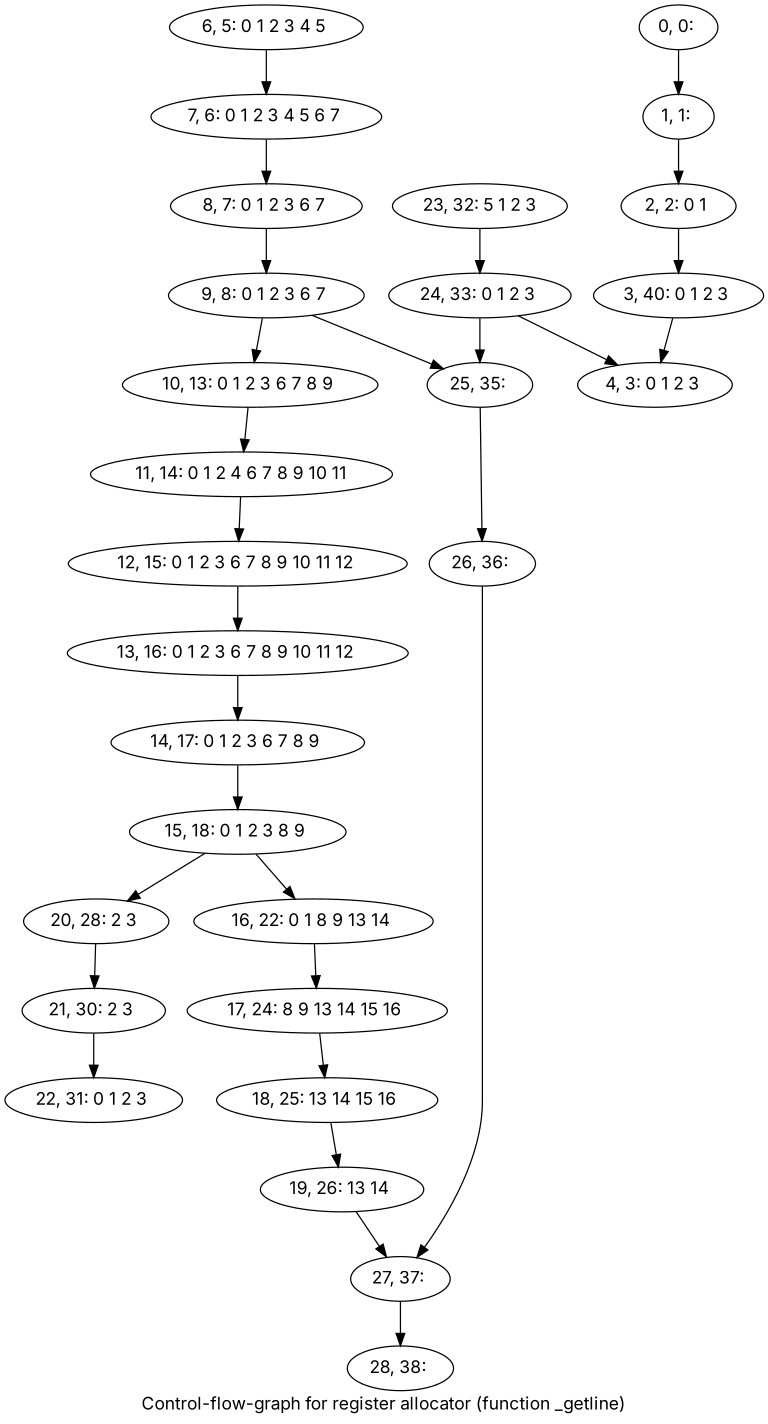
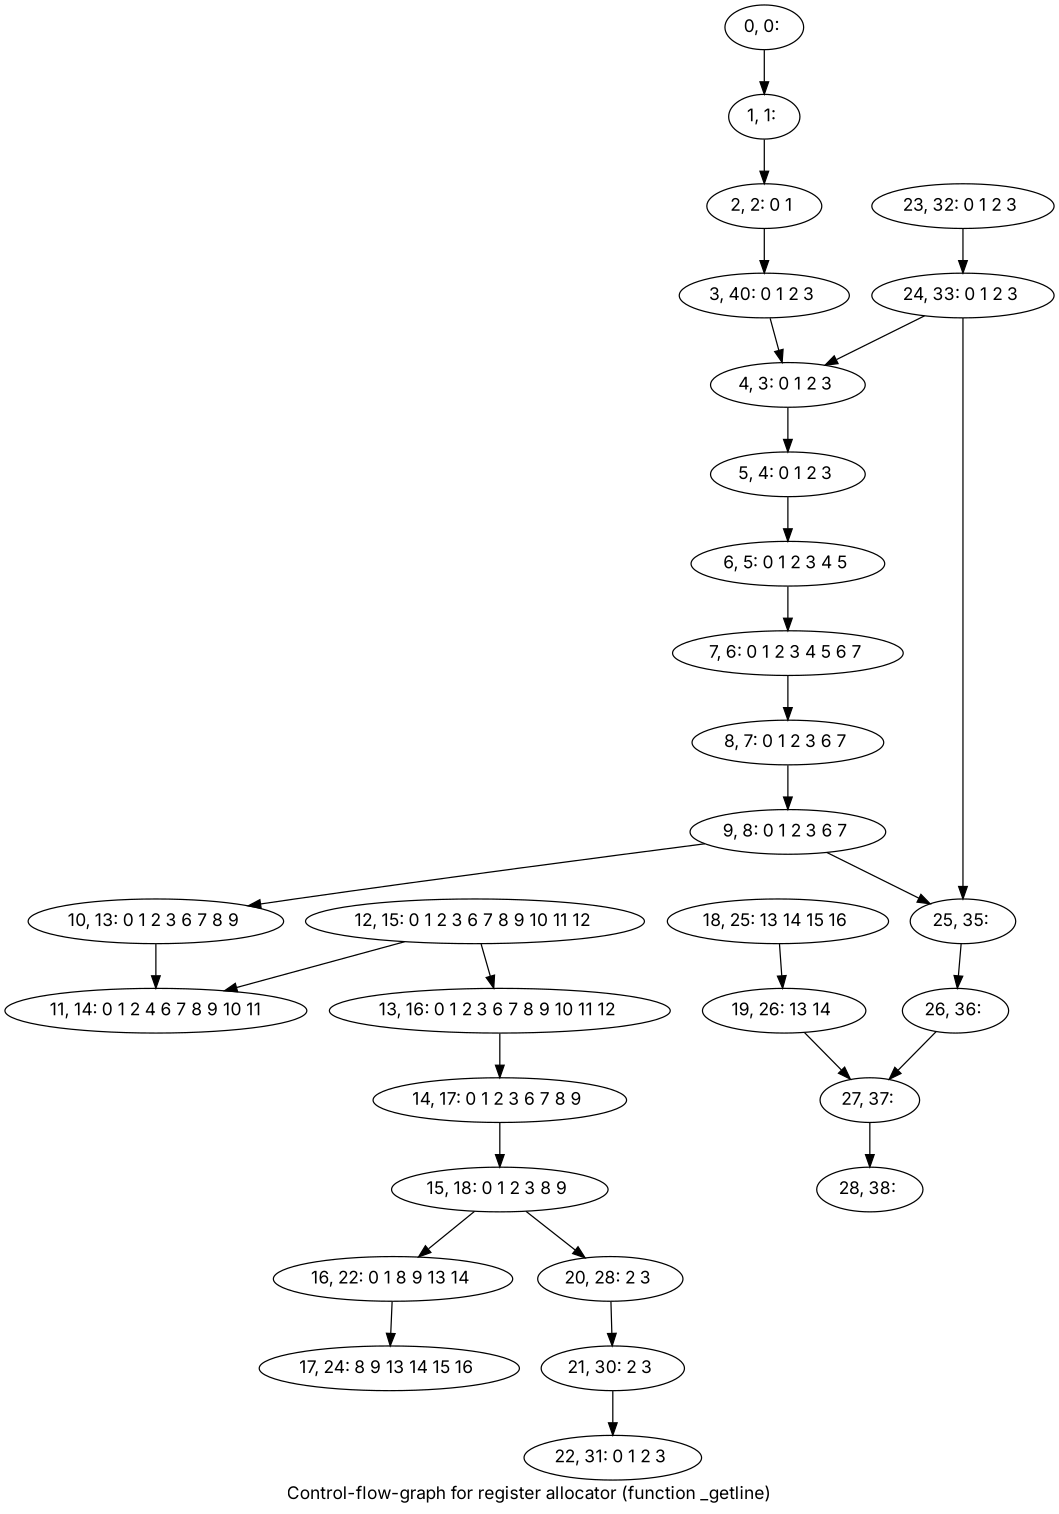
node "23, 32: 5 1 2 3": label "23, 32: 5 1 2 3" -> "23, 32: 0 1 2 3"
node "5, 4: 0 1 2 3": added
edge "11, 14: 0 1 2 4 6 7 8 9 10 11" -> "12, 15: 0 1 2 3 6 7 8 9 10 11 12": reversed
edge "17, 24: 8 9 13 14 15 16" -> "18, 25: 13 14 15 16": removed
